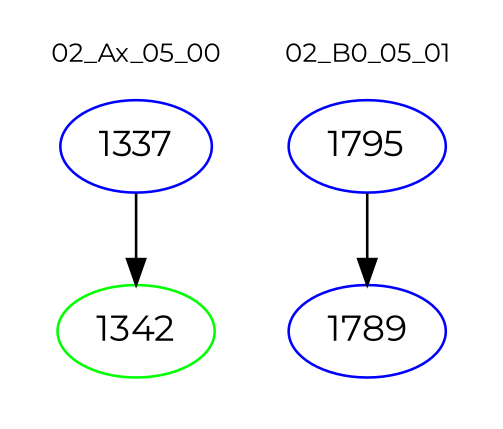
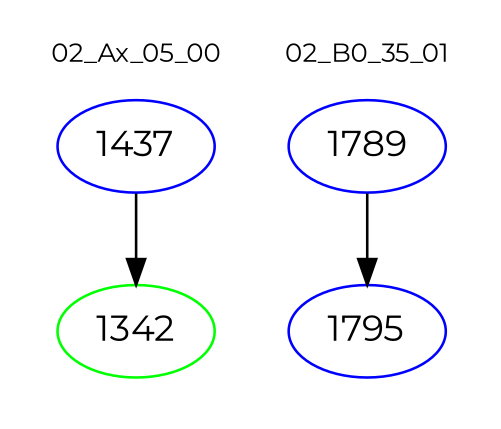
cluster "02_B0_05_01": label "02_B0_05_01" -> "02_B0_35_01"
node "1337": label "1337" -> "1437"
edge "1795" -> "1789": reversed
